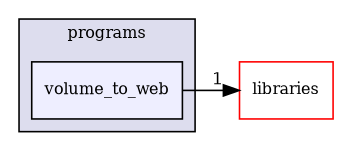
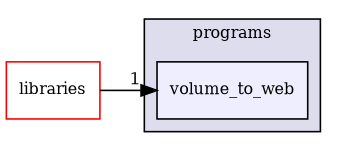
edge "volume_to_web" -> "libraries": reversed
